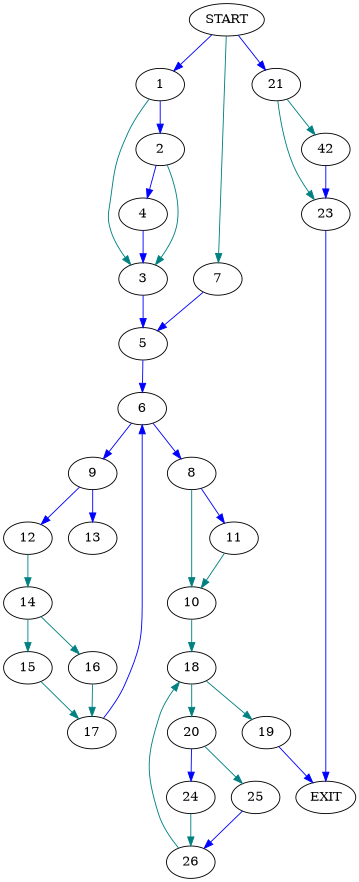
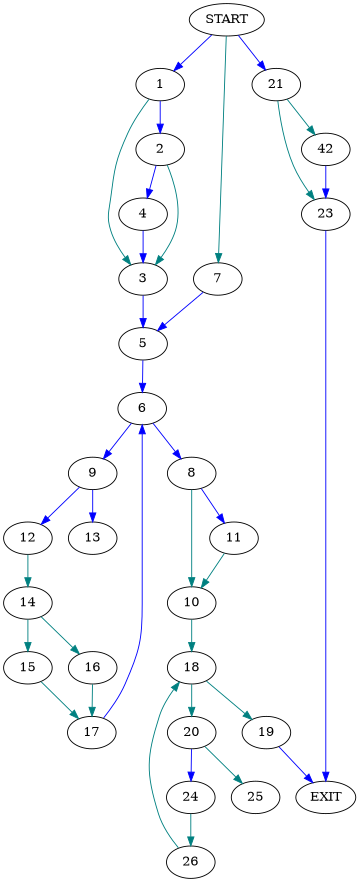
edge "25" -> "26": removed
